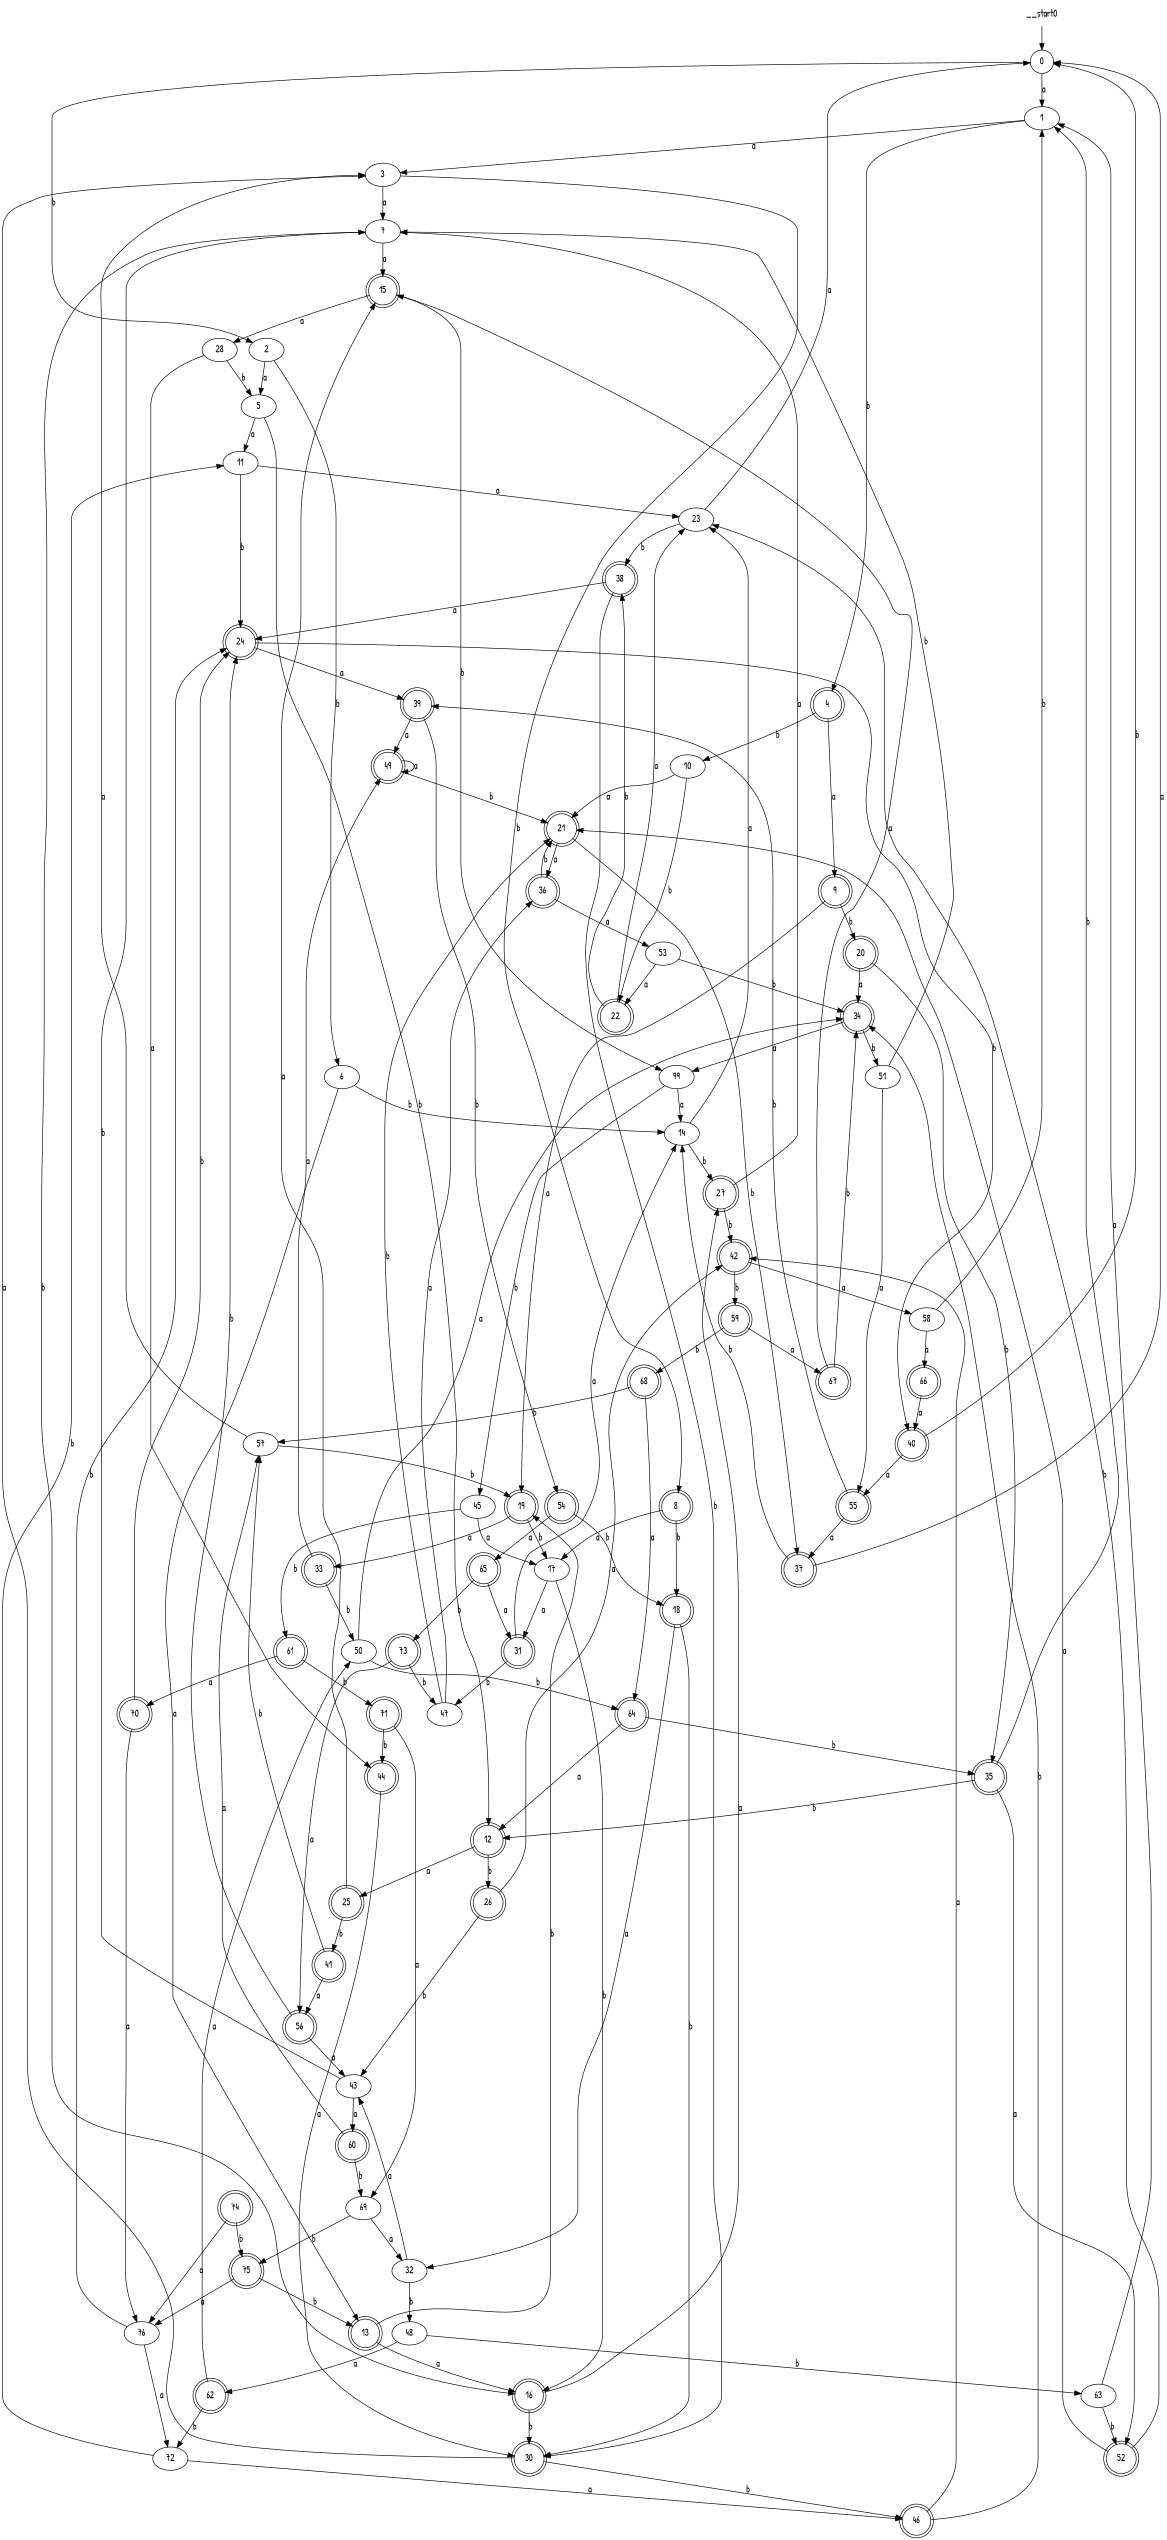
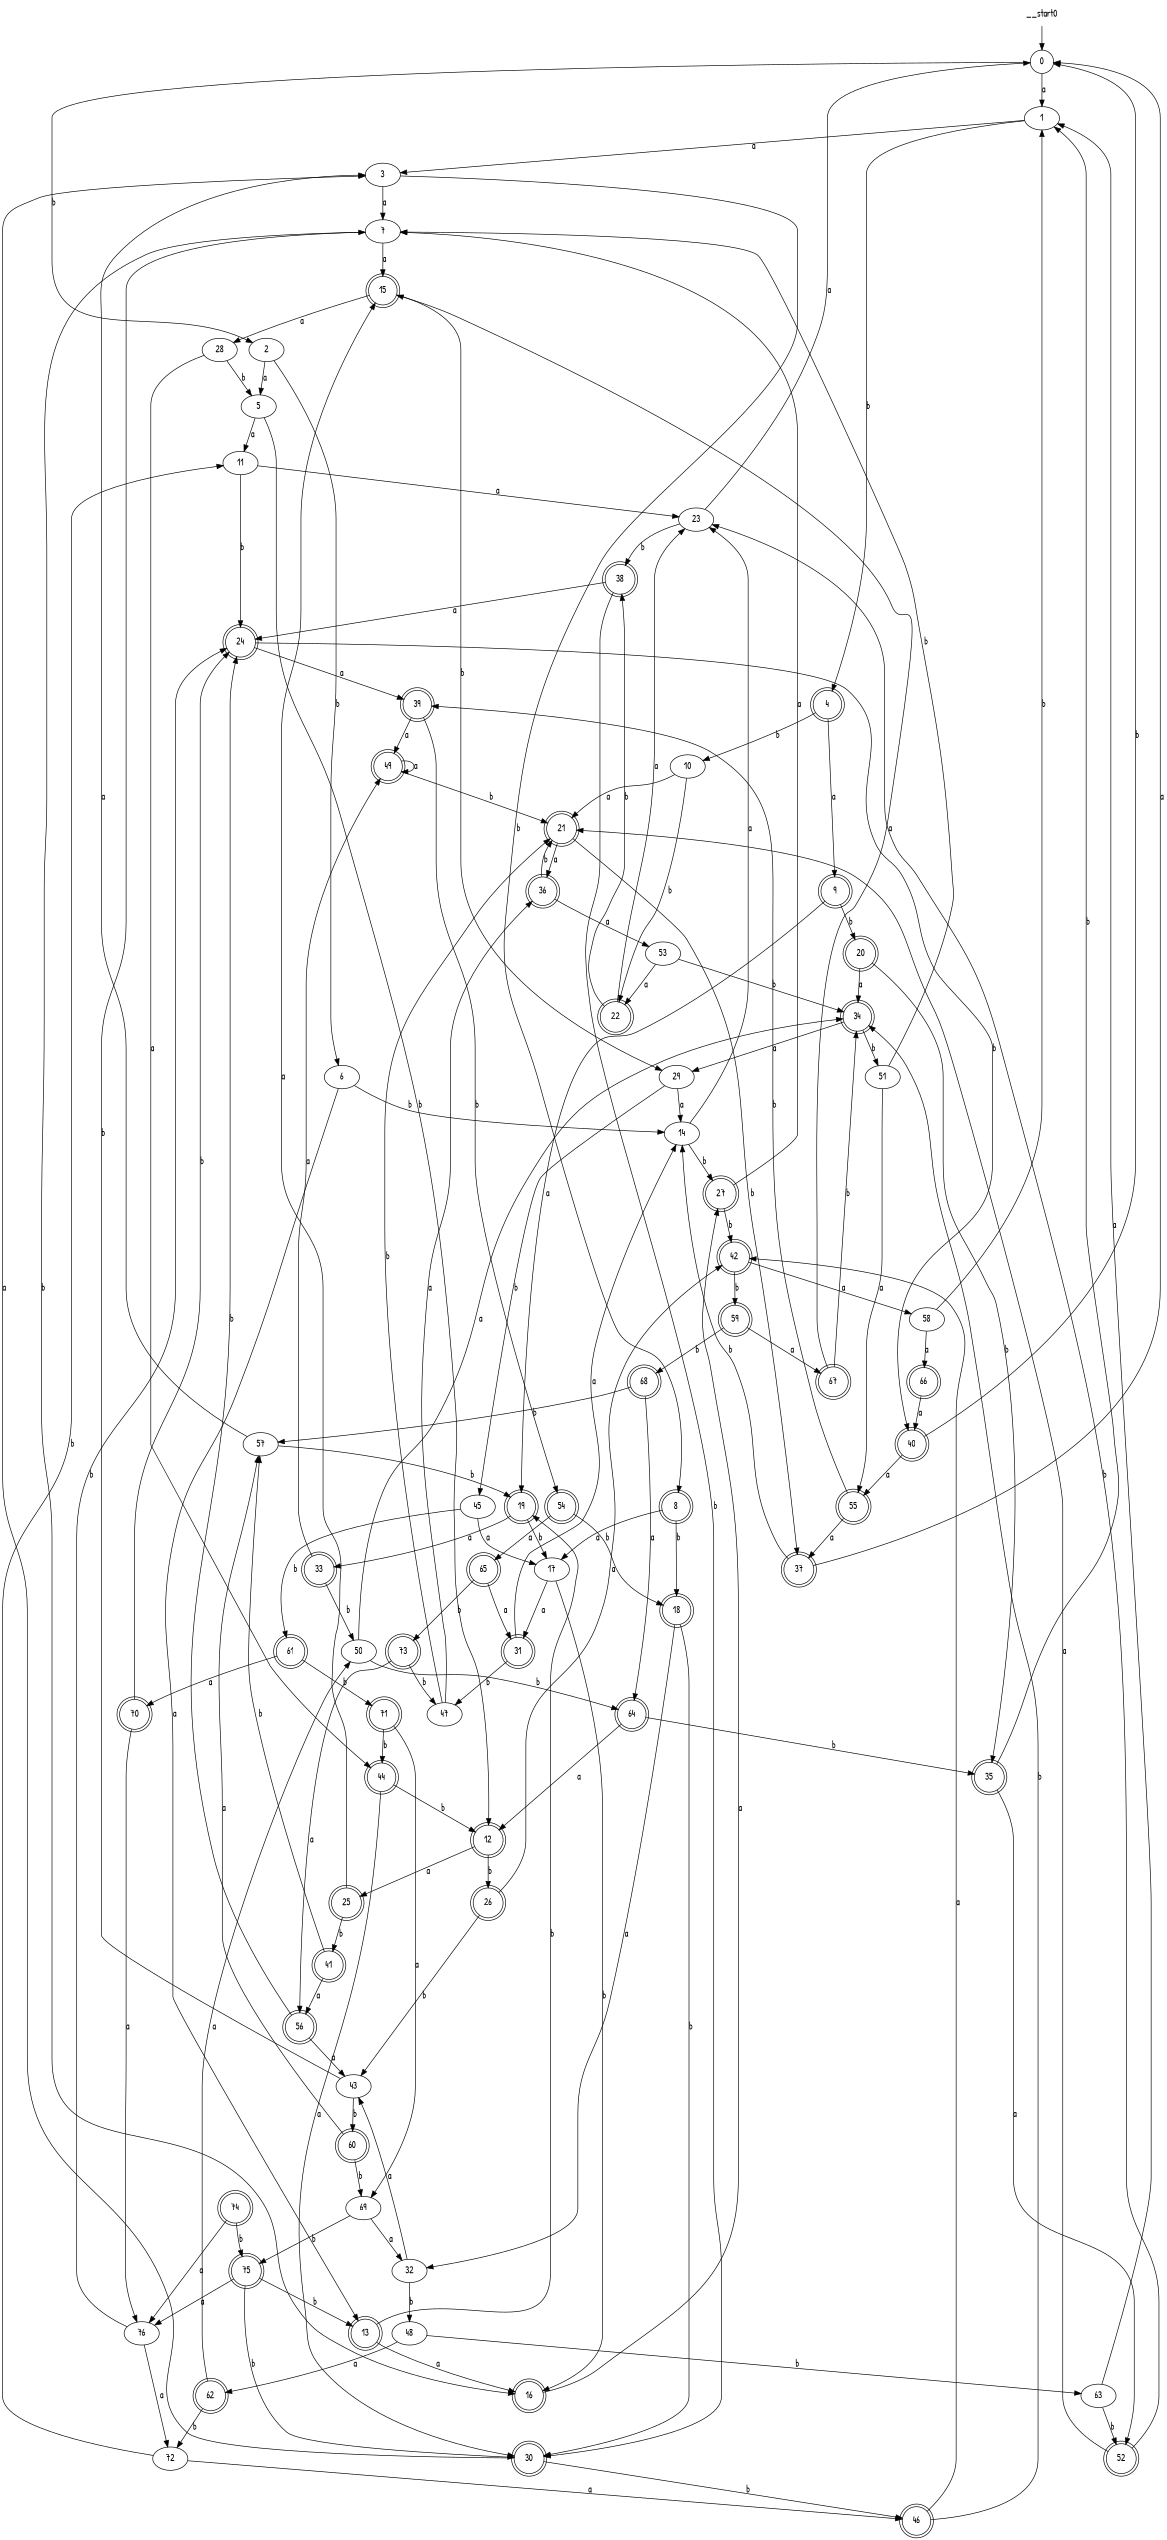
node "99": label "99" -> "29"
edge "35" -> "12": now "44" -> "12"
edge "43" -> "60": label "a" -> "b"
edge "16" -> "30": now "75" -> "30"
